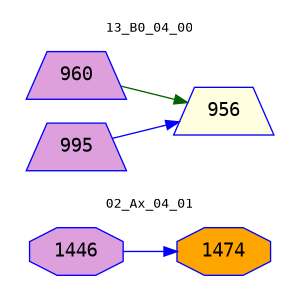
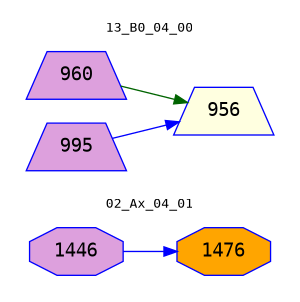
node "1474": label "1474" -> "1476"
